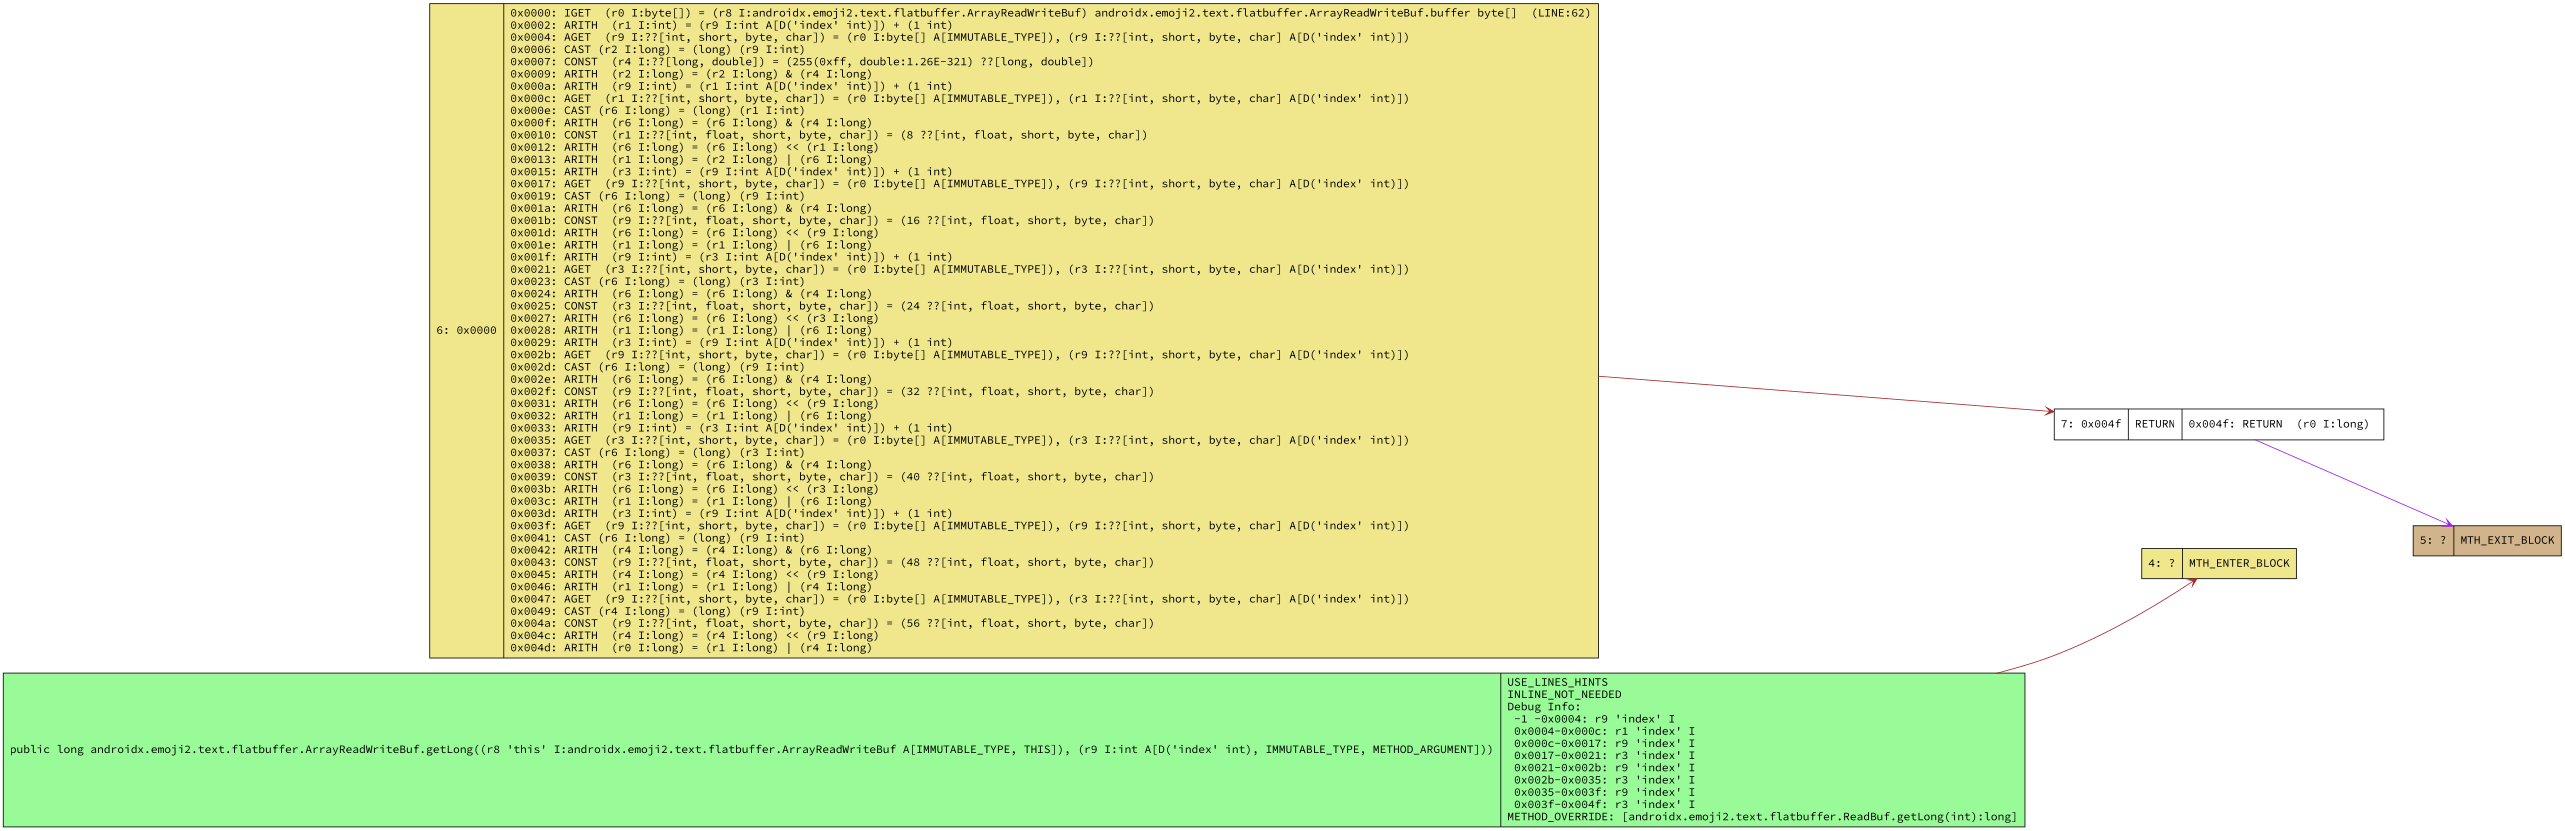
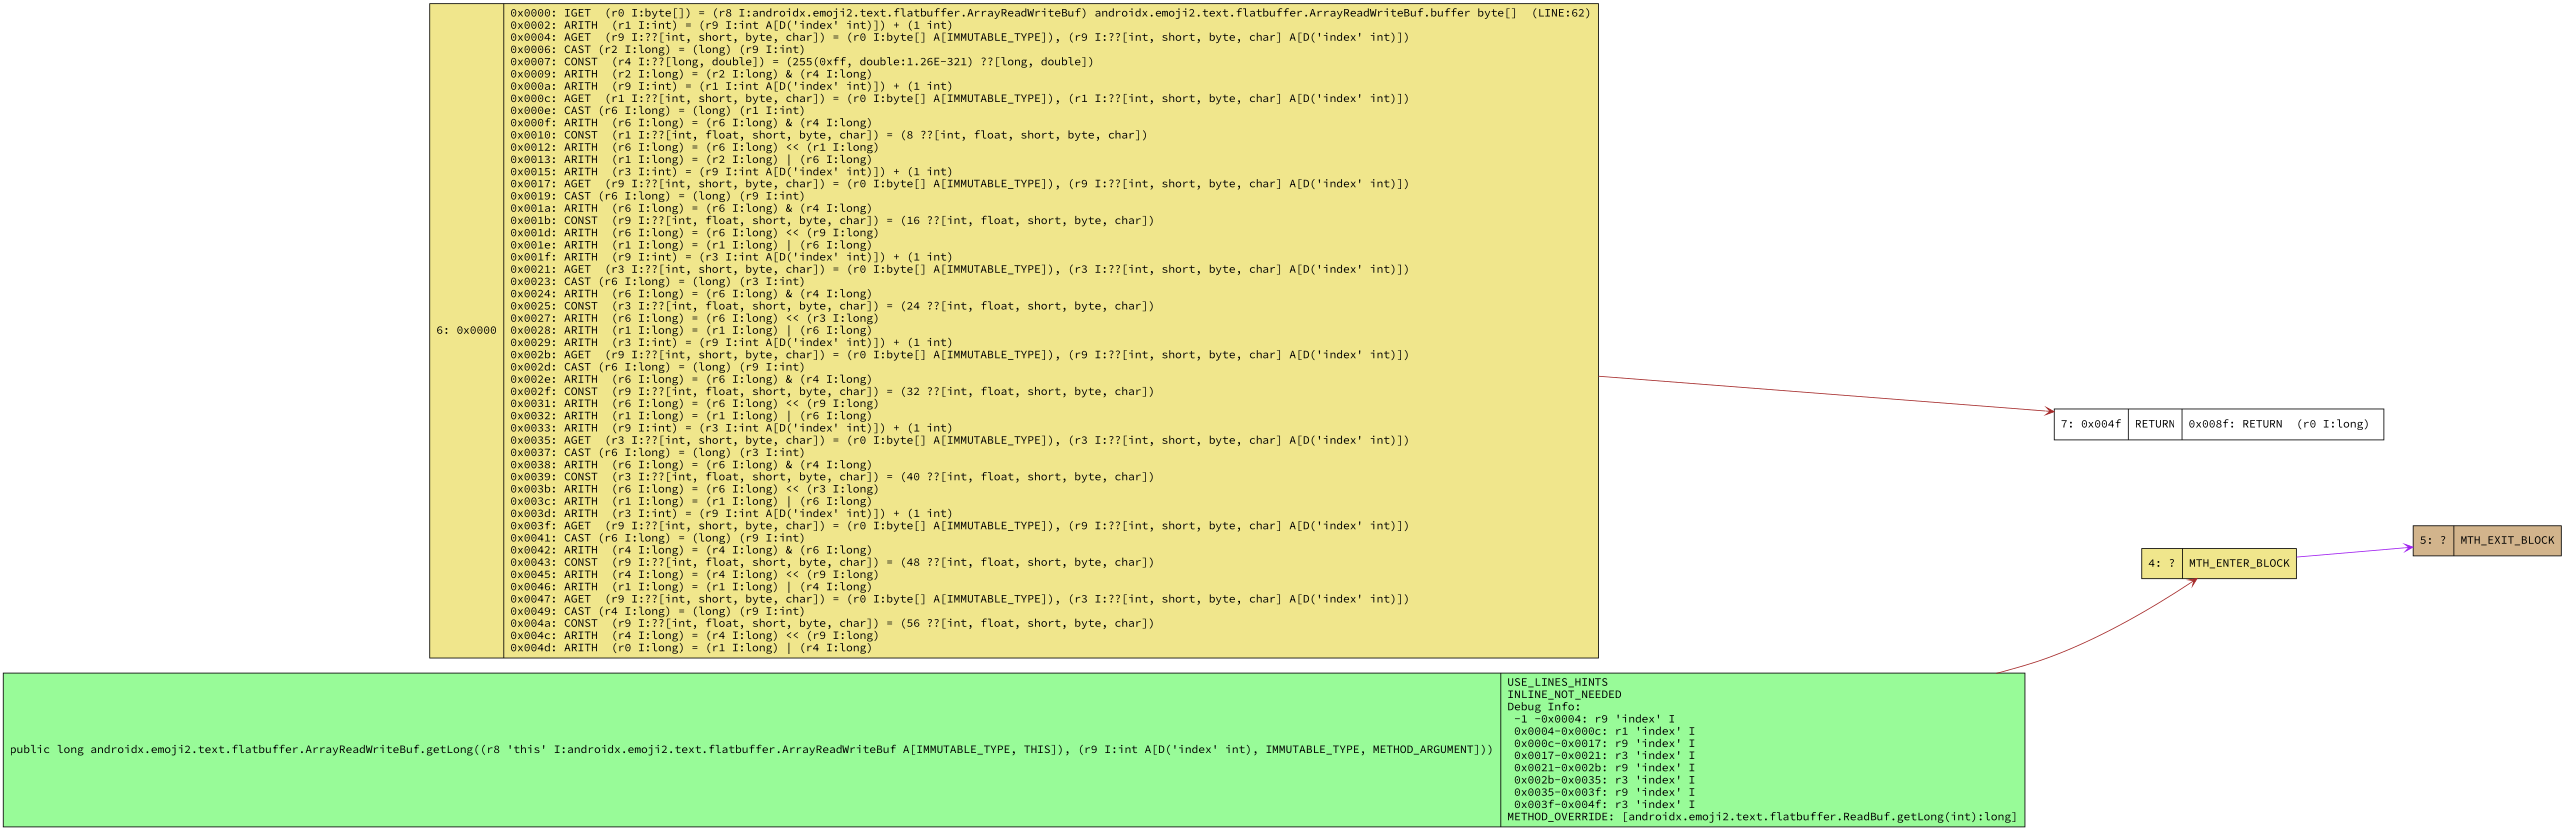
node "7: 0x004f": text "0x004f: RETURN  (r0 I:long)" -> "0x008f: RETURN  (r0 I:long)"
edge "7: 0x004f" -> "5: ?": now "4: ?" -> "5: ?"
